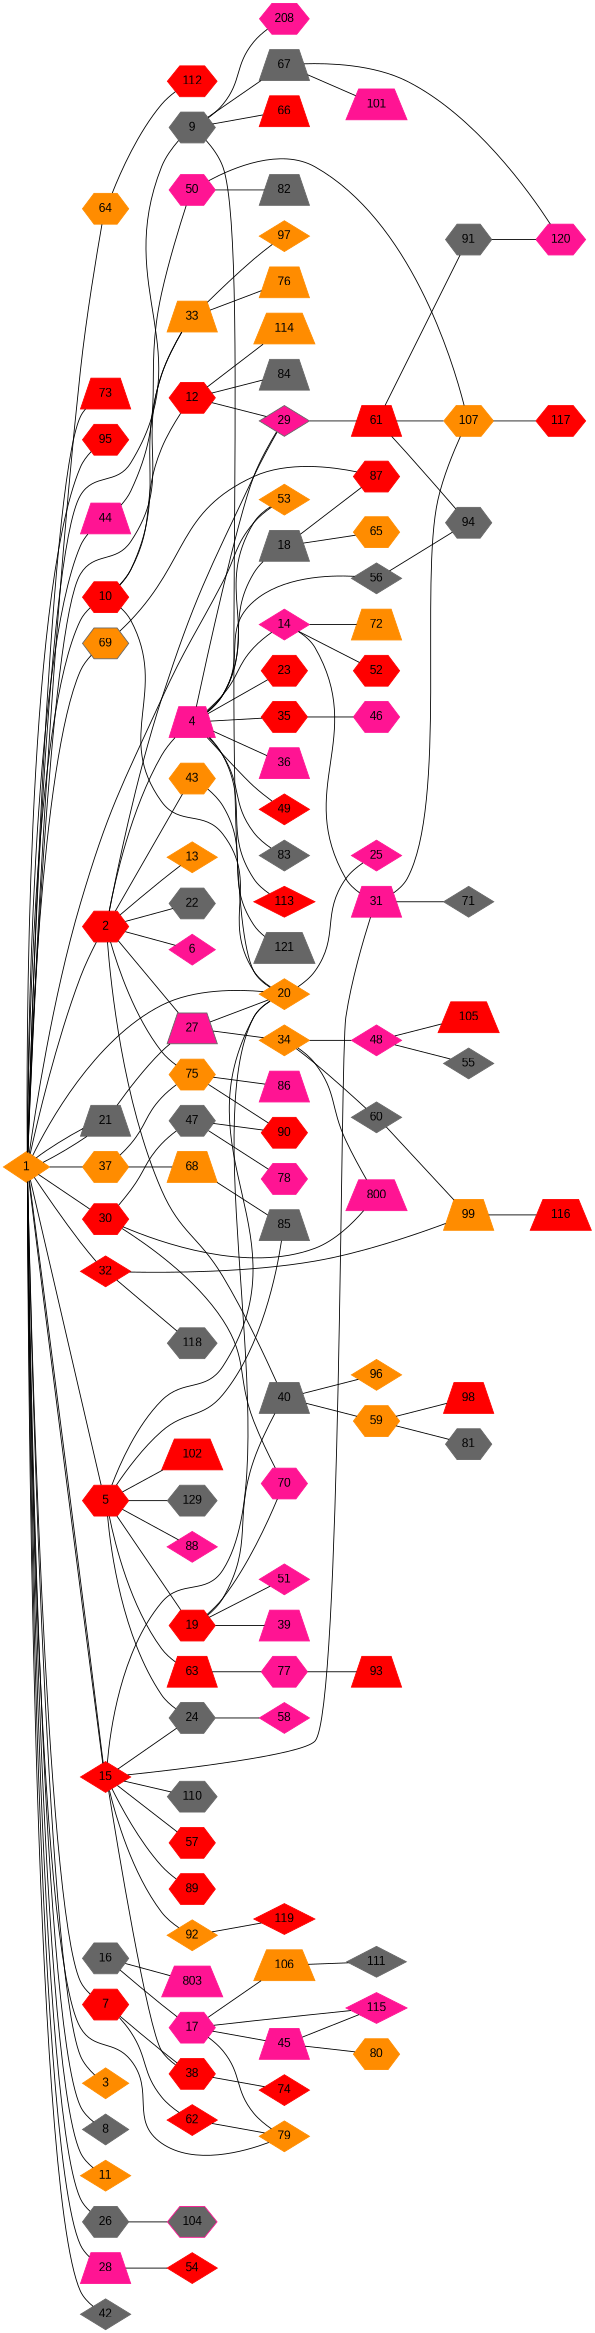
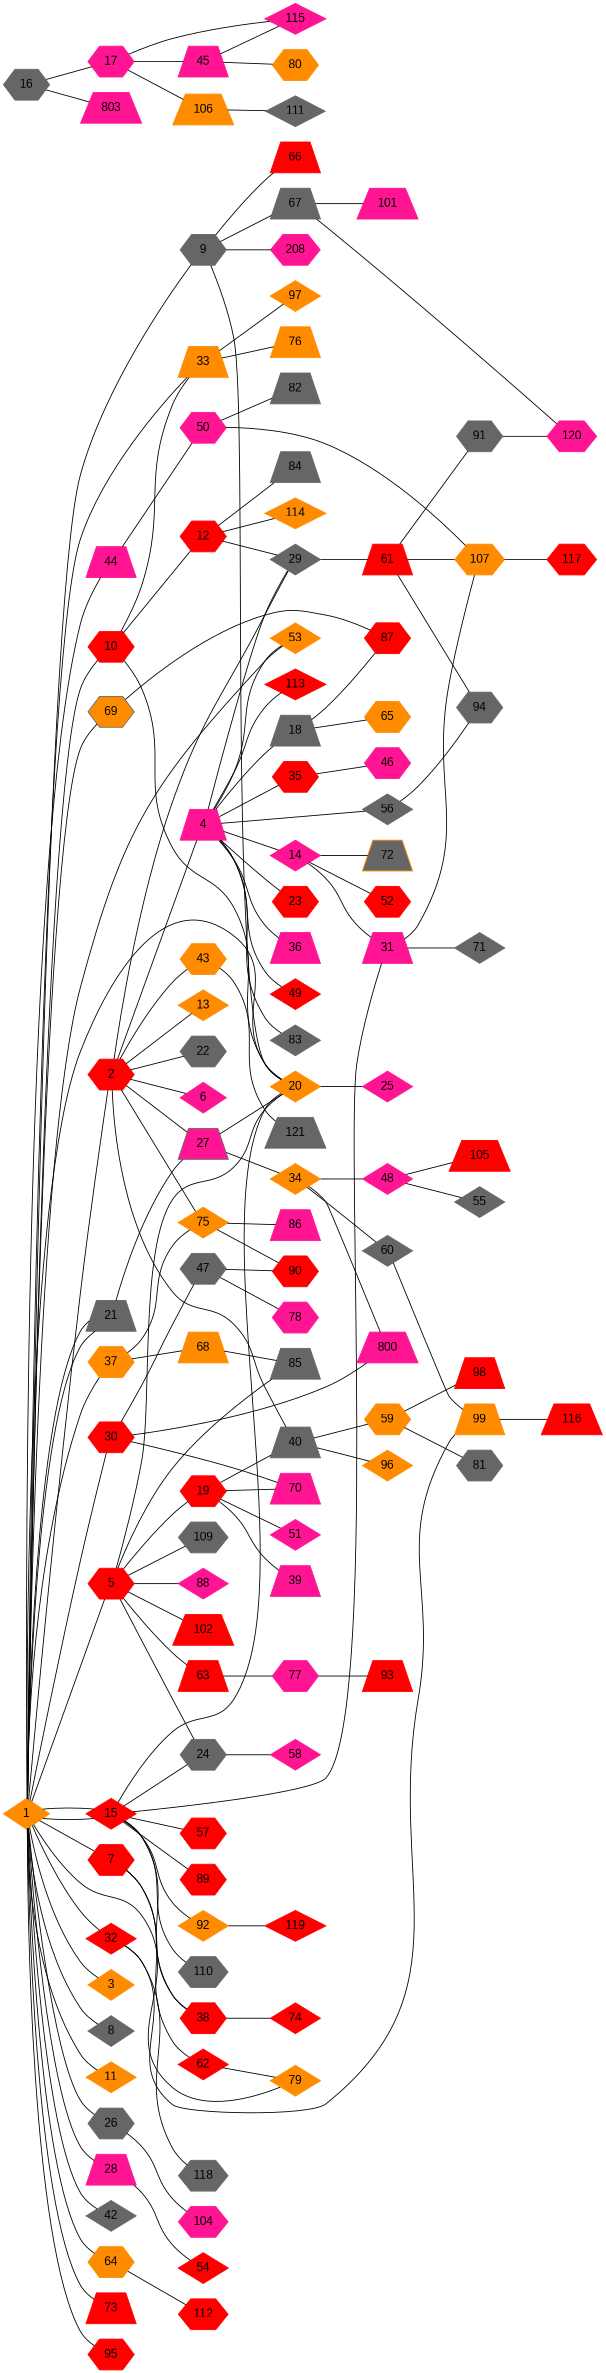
node "114": shape trapezium -> diamond
node "29": fillcolor deeppink -> gray40
node "72": fillcolor darkorange -> gray40
node "75": shape hexagon -> diamond
node "70": shape hexagon -> trapezium
node "129": label "129" -> "109"
edge "17" -- "79": removed
node "104": fillcolor gray40 -> deeppink
